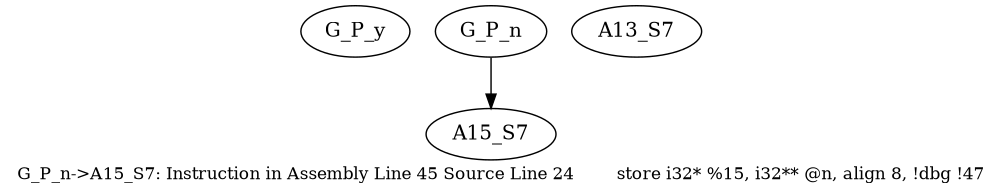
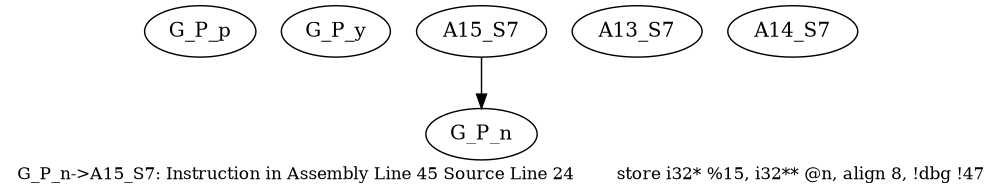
node "G_P_p": added
node "A14_S7": added
edge "G_P_n" -> "A15_S7": reversed
